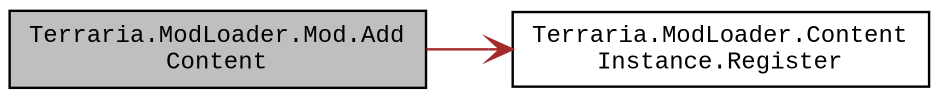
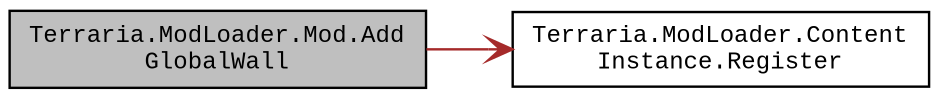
node "Terraria.ModLoader.Mod.Add Content": label "Terraria.ModLoader.Mod.Add Content" -> "Terraria.ModLoader.Mod.Add GlobalWall"
